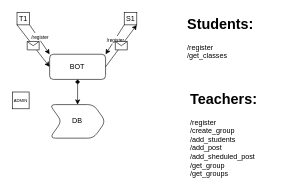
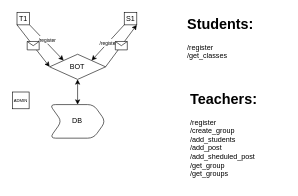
node "BOT": shape rounded rectangle -> diamond
edge "BOT" -- "DB": arrowhead diamond -> classic
